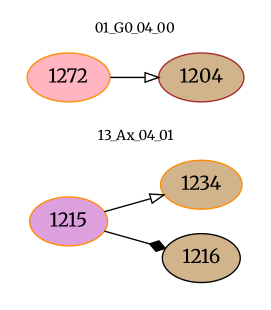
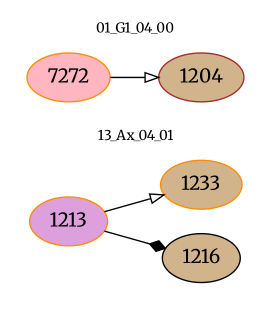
cluster "01_G0_04_00": label "01_G0_04_00" -> "01_G1_04_00"
node "1272": label "1272" -> "7272"
node "1234": label "1234" -> "1233"
node "1215": label "1215" -> "1213"
